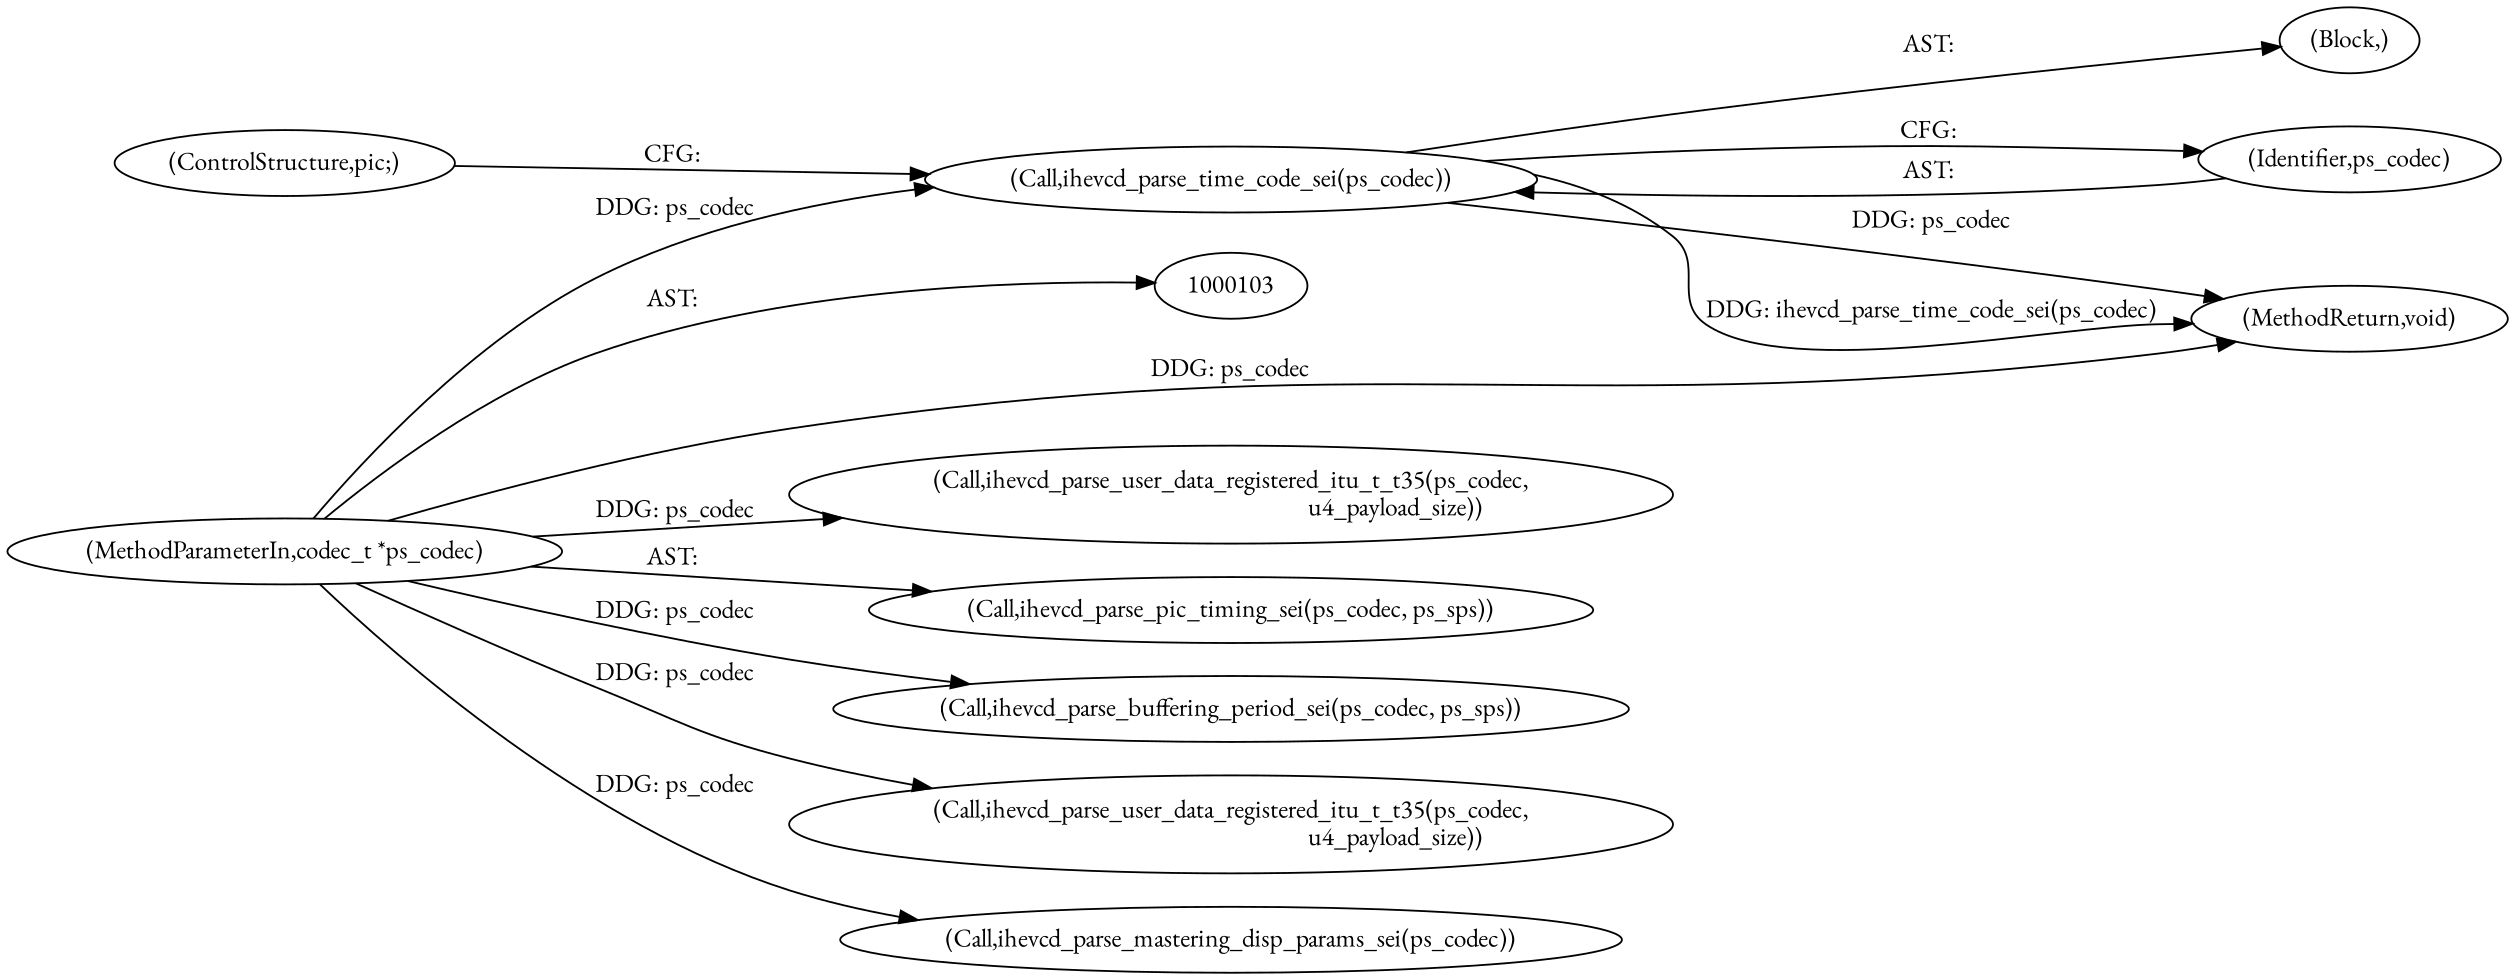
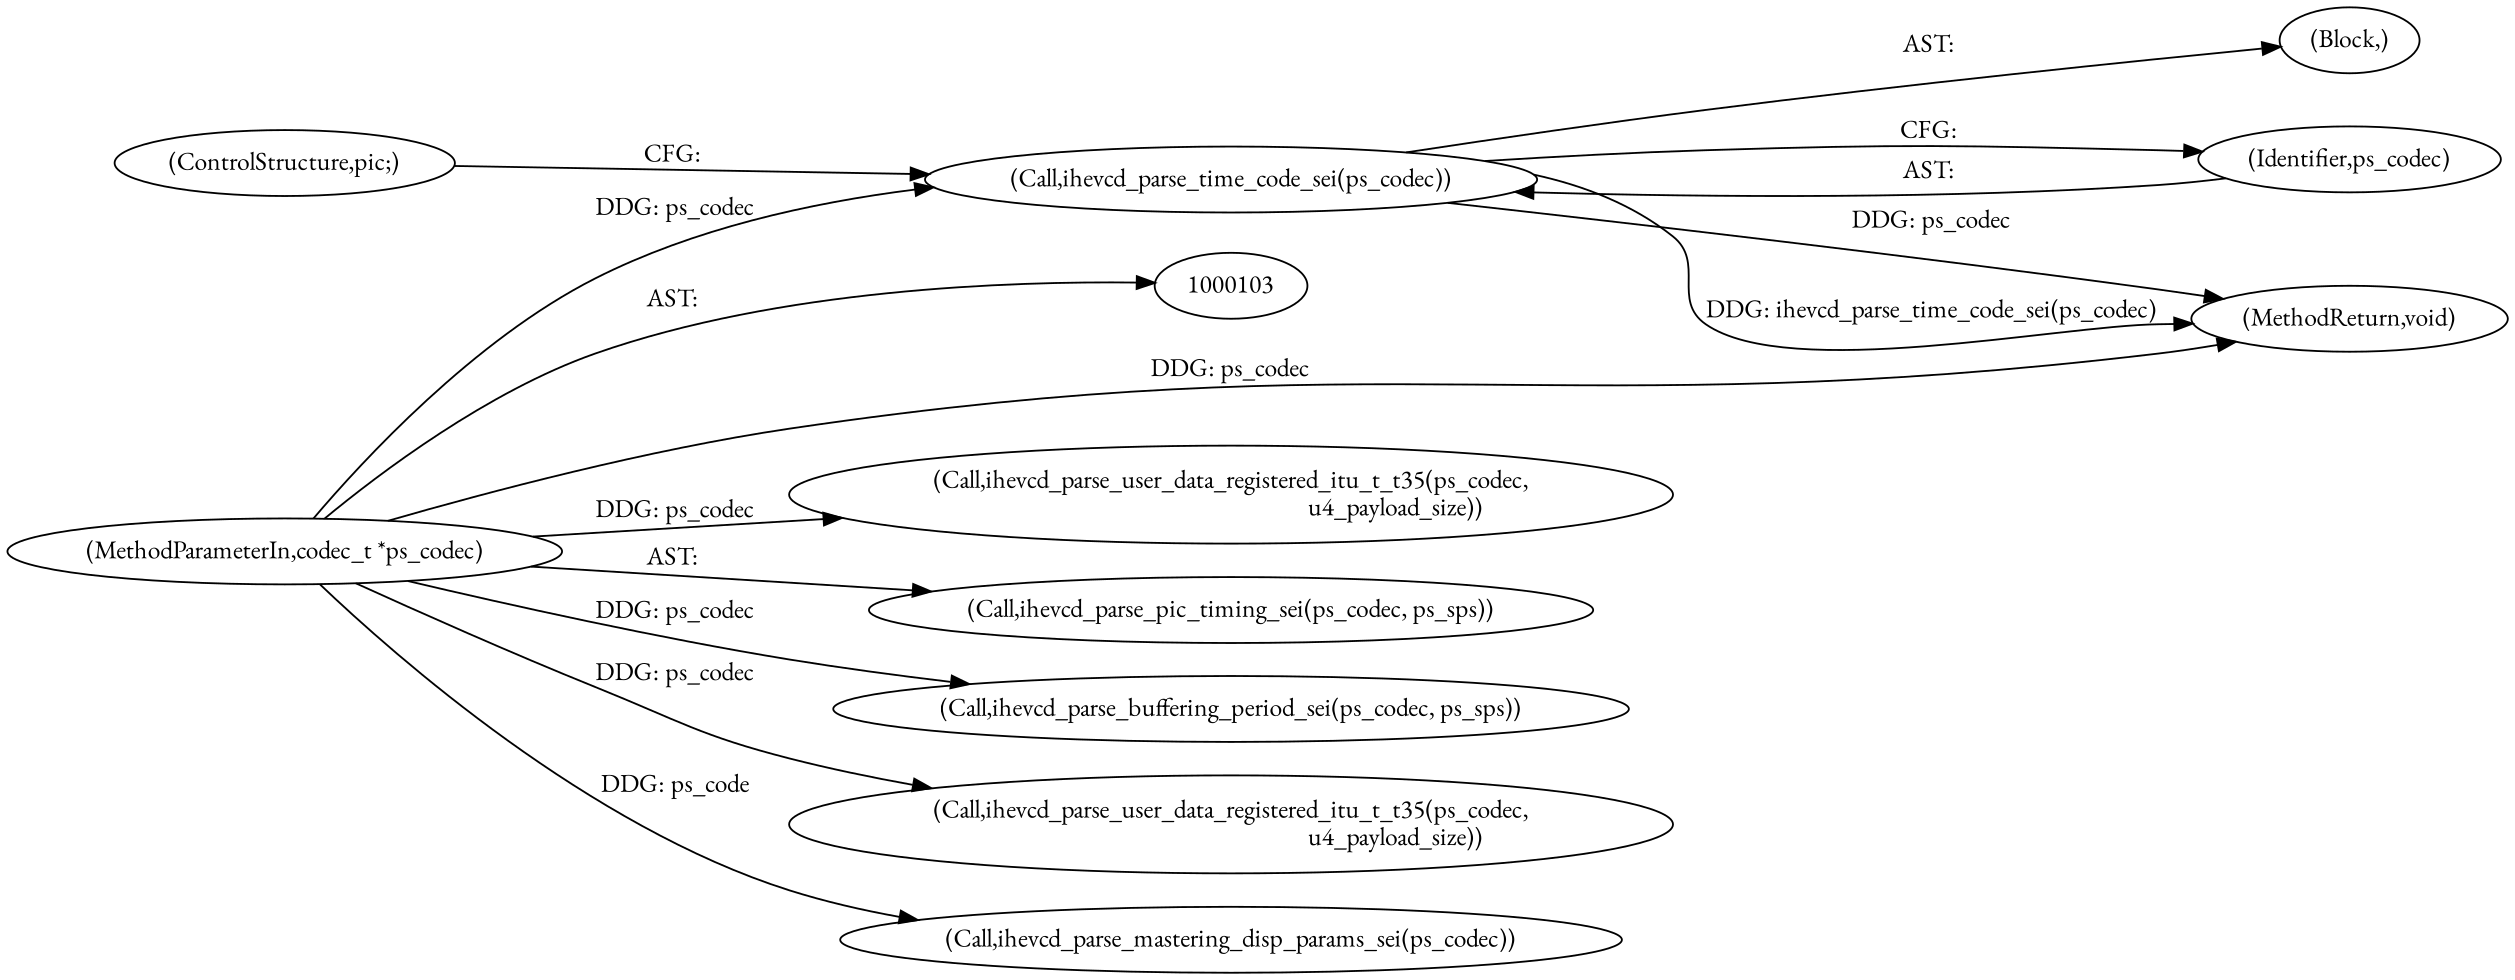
edge "(MethodParameterIn,codec_t *ps_codec)" -> "(Call,ihevcd_parse_mastering_disp_params_sei(ps_codec))": label "DDG: ps_codec" -> "DDG: ps_code"
